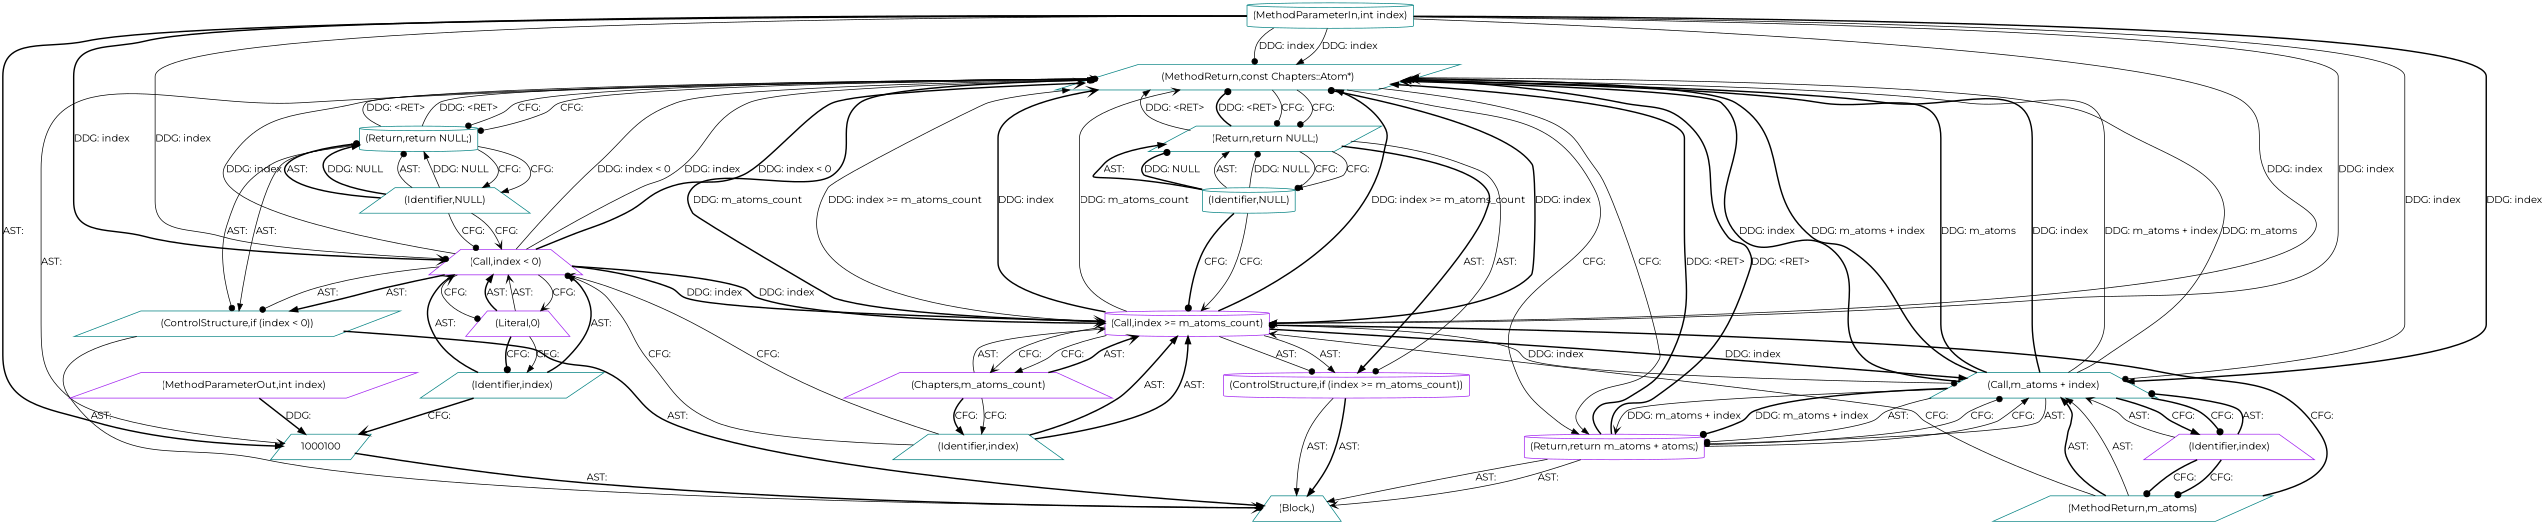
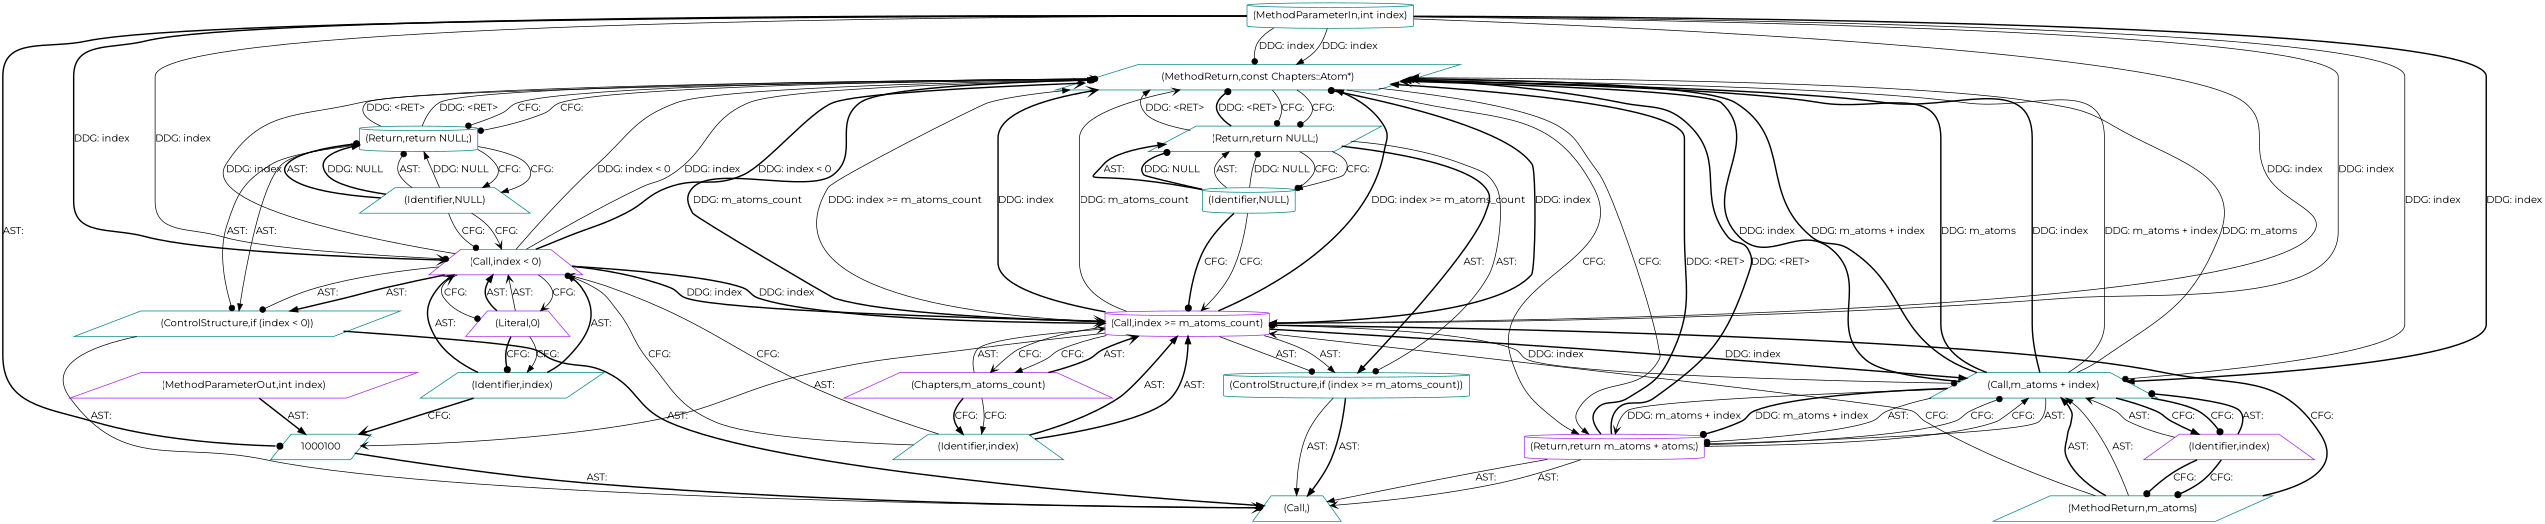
edge "(MethodParameterIn,int index)" -> "1000100": arrowhead normal -> dot
edge "(MethodReturn,const Chapters::Atom*)" -> "1000100": now "(Call,index >= m_atoms_count)" -> "1000100"
node "(ControlStructure,if (index >= m_atoms_count))": color purple -> teal
edge "(MethodParameterOut,int index)" -> "1000100": label "DDG: " -> "AST: "
node "(Block,)": label "(Block,)" -> "(Call,)"
